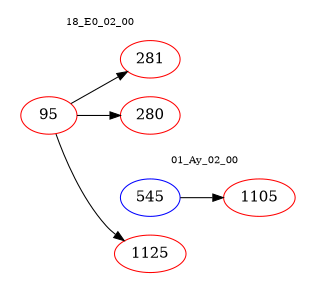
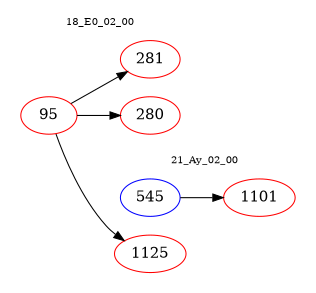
cluster "01_Ay_02_00": label "01_Ay_02_00" -> "21_Ay_02_00"
node "1105": label "1105" -> "1101"
